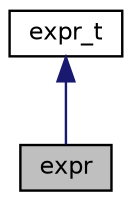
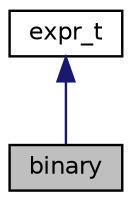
node "expr": label "expr" -> "binary"
